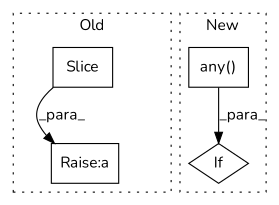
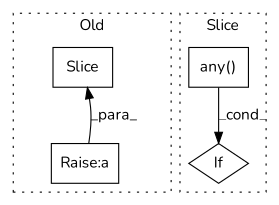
cluster "New": label "New" -> "Slice"
edge "Slice" -> "Raise:a": reversed
edge "any()" -> "If": label "_para_" -> "_cond_"
